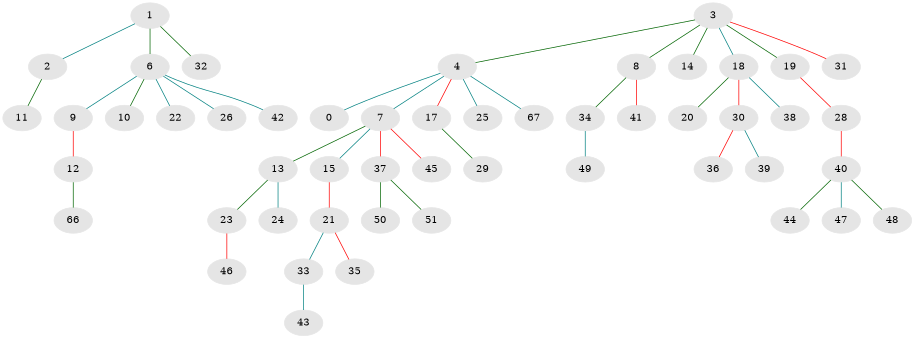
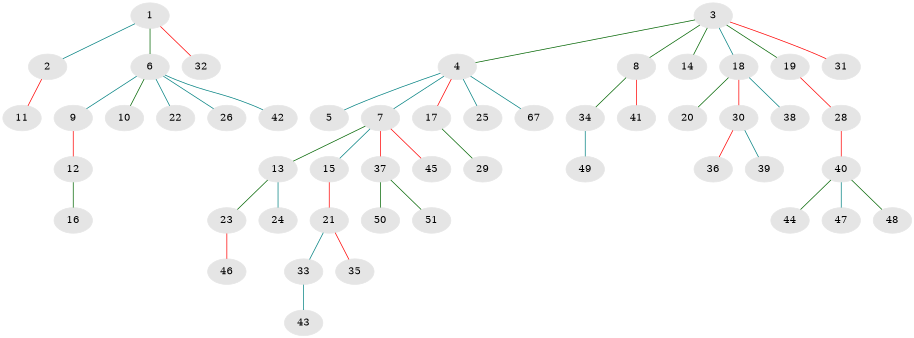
edge "1" -- "32": color darkgreen -> red
edge "2" -- "11": color darkgreen -> red
node "0": label "0" -> "5"
node "66": label "66" -> "16"
